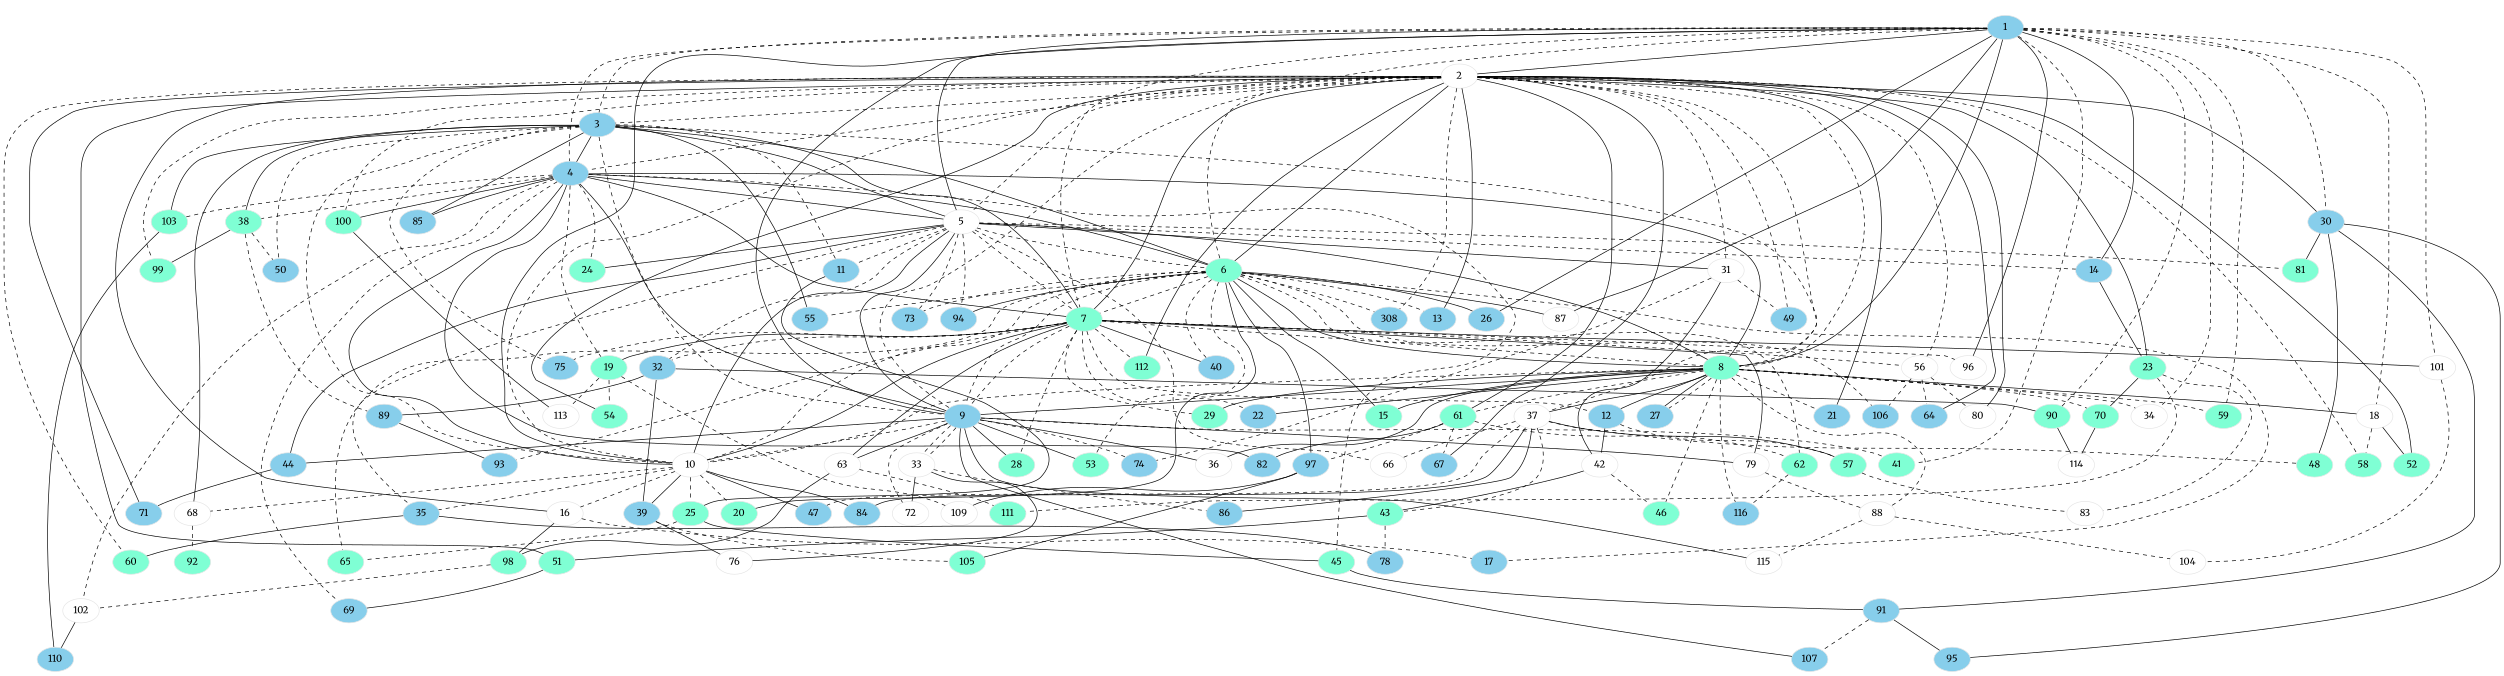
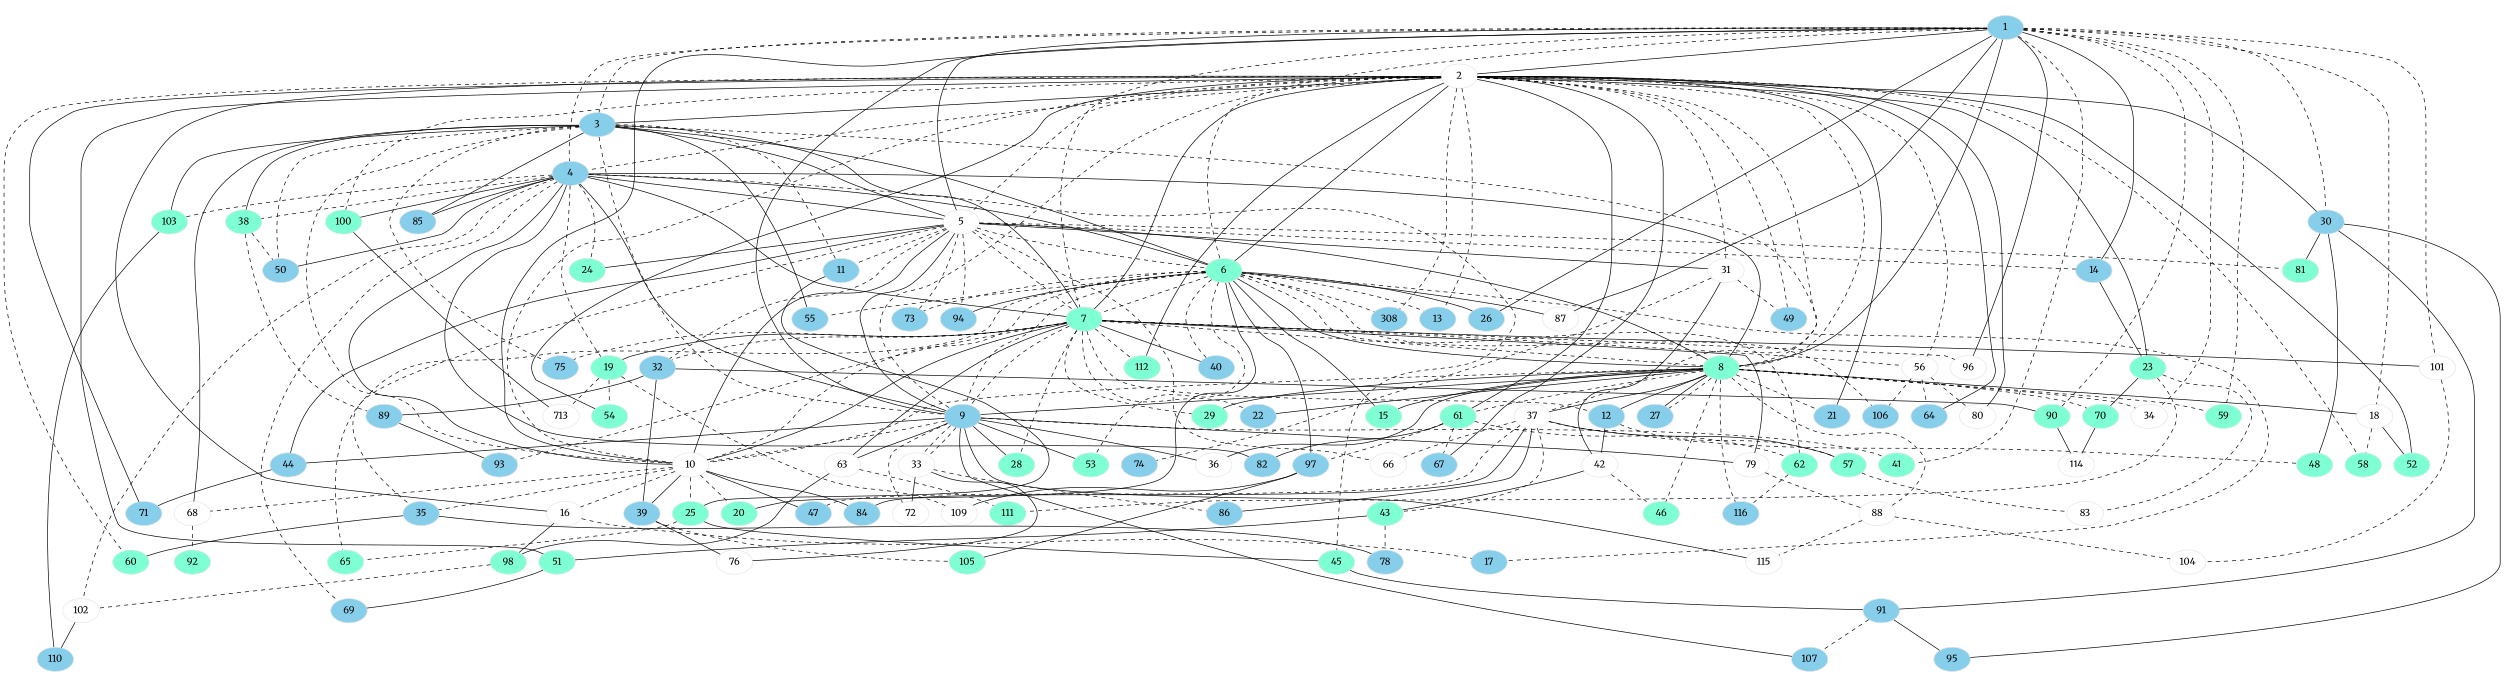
edge "2" -- "3": style dashed -> solid
edge "3" -- "4": now "50" -- "4"
edge "2" -- "13": style solid -> dashed
node "99": removed
node "113": label "113" -> "713"
edge "9" -- "74": removed
